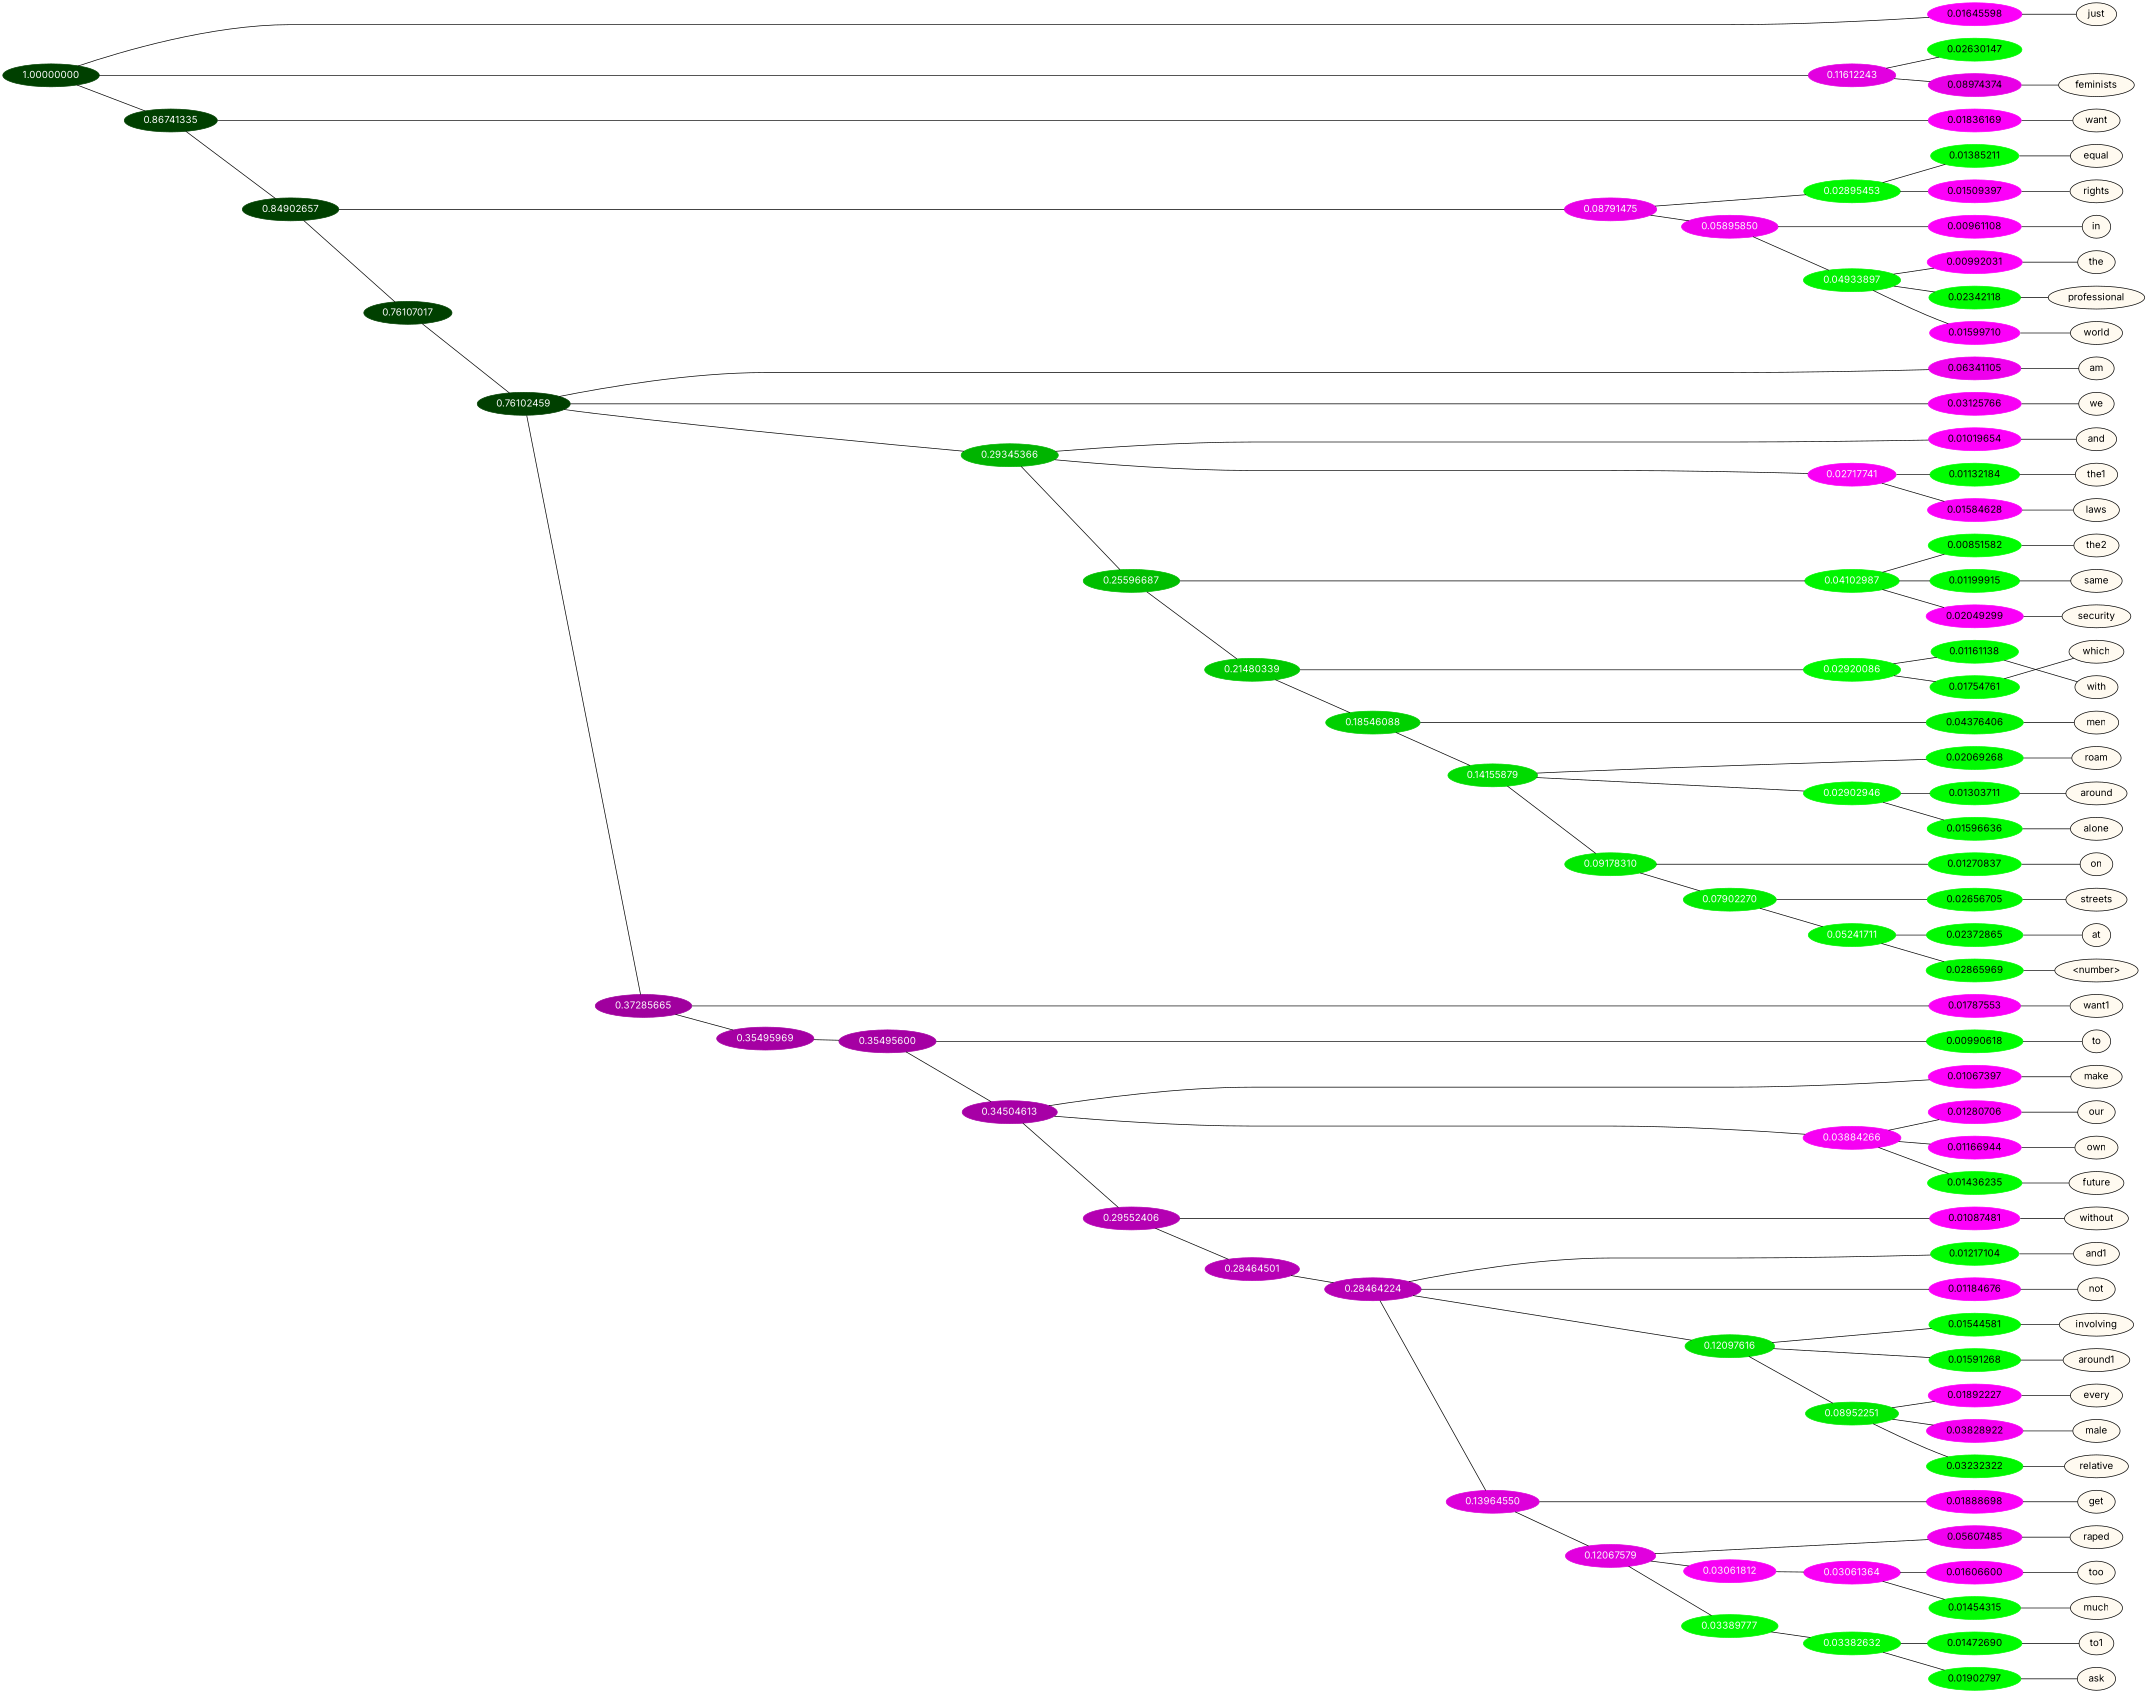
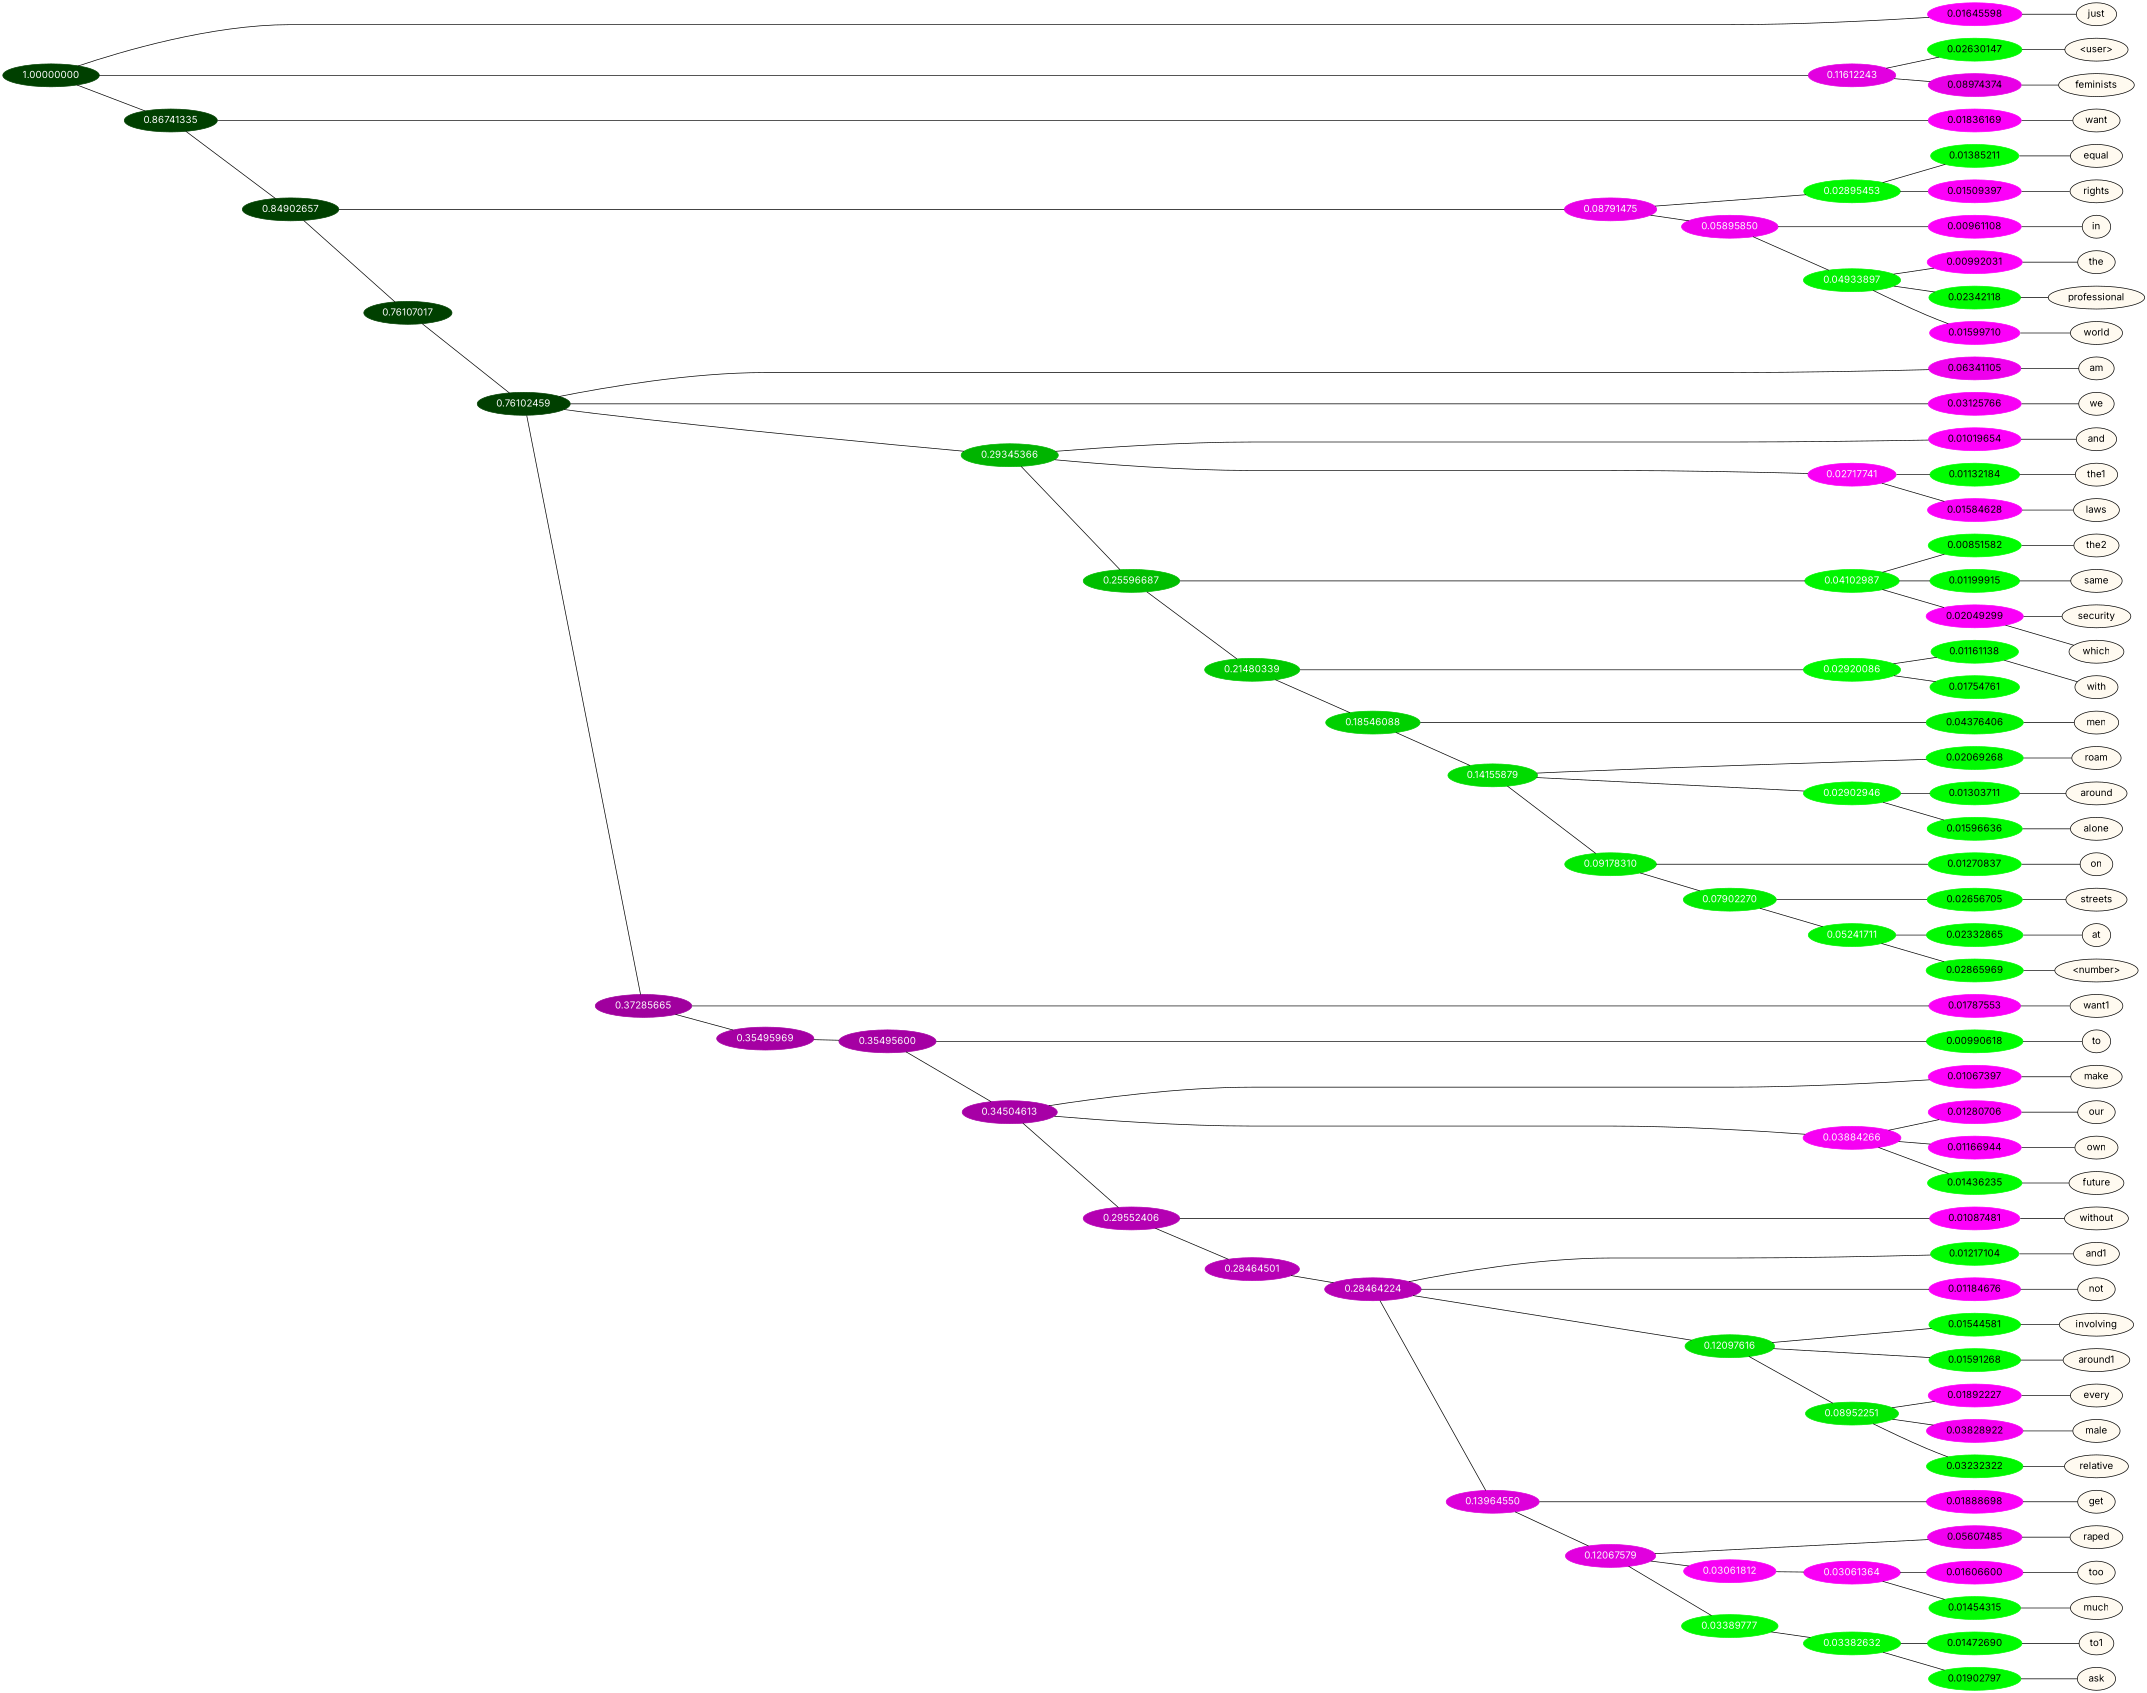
node "<user>": added
edge "which" -- "0.01754761": now "which" -- "0.02049299"
node "0.02372865": label "0.02372865" -> "0.02332865"
